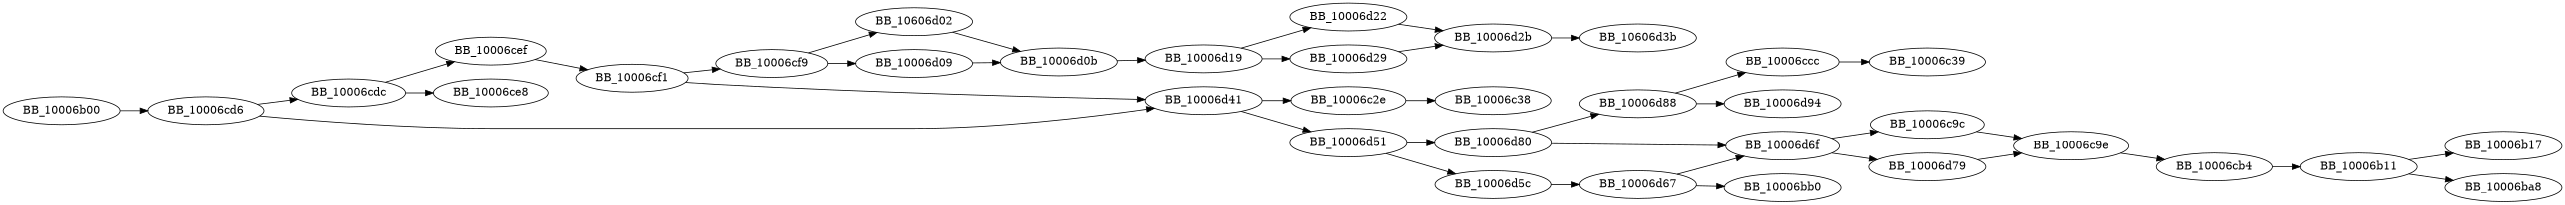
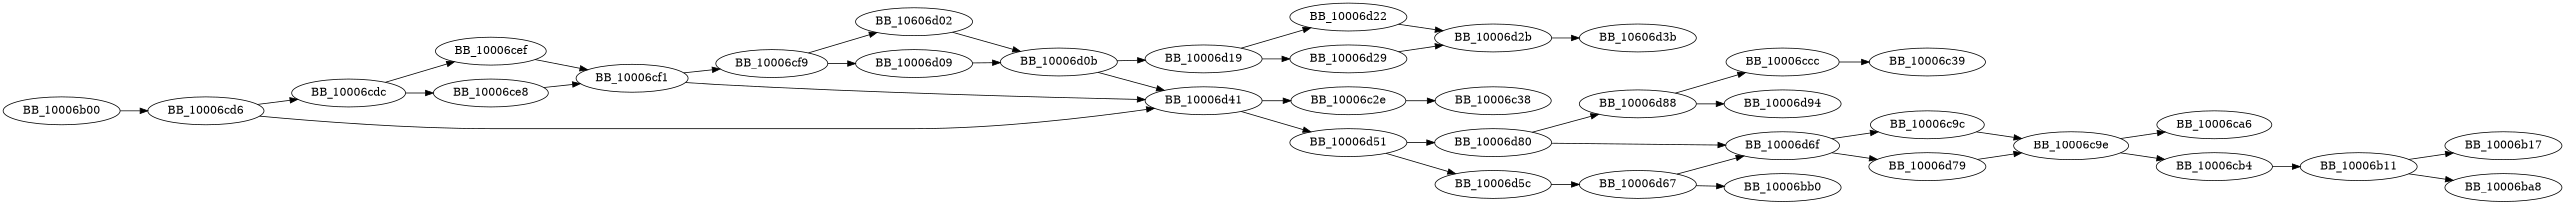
edge "BB_10006d0b" -> "BB_10006d41": added
edge "BB_10006ce8" -> "BB_10006cf1": added
node "BB_10006ca6": added
